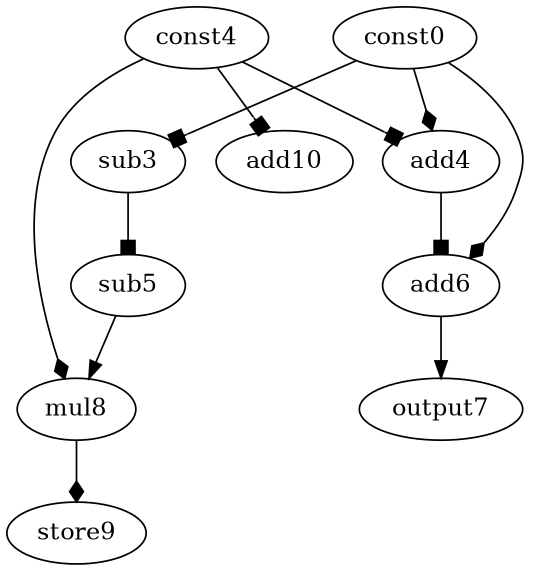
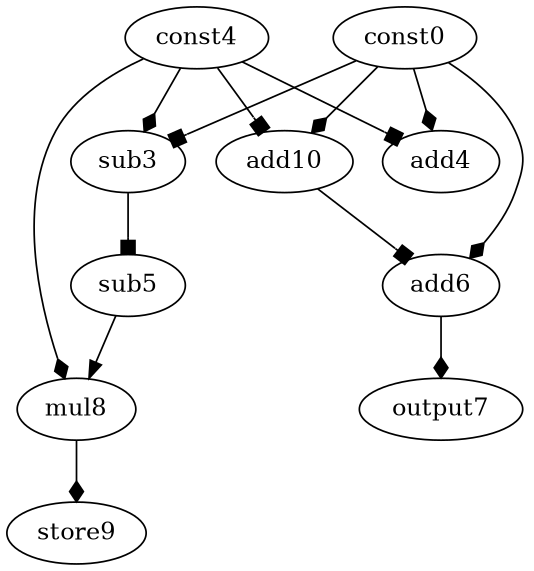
edge "const4" -> "sub3": added
edge "const0" -> "add10": added
edge "add4" -> "add6": now "add10" -> "add6"
edge "add6" -> "output7": arrowhead normal -> diamond
